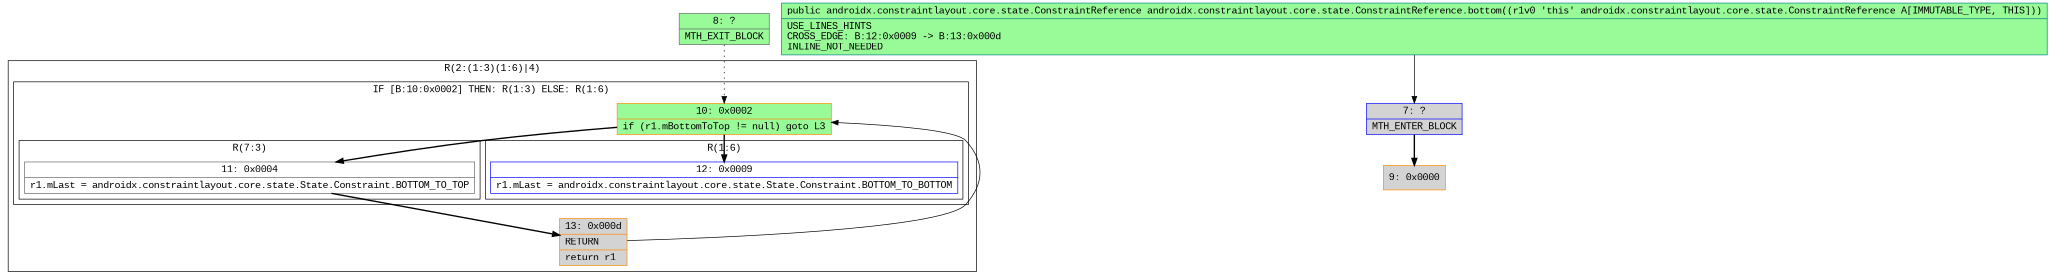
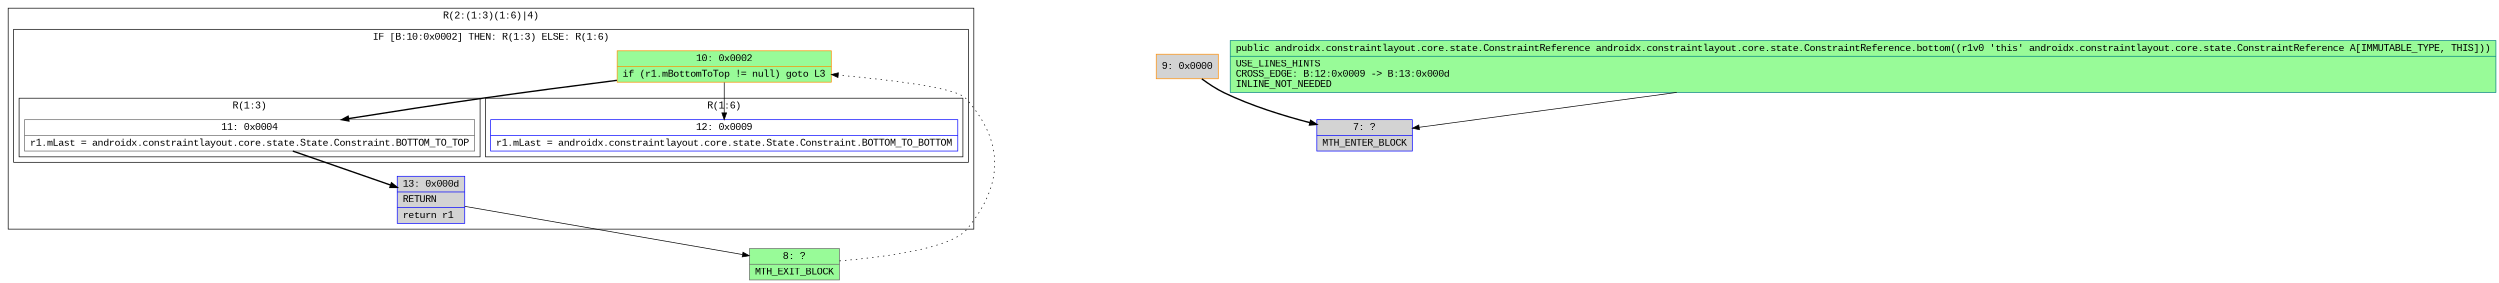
edge "10: 0x0002" -> "12: 0x0009": style bold -> solid
edge "7: ?" -> "9: 0x0000": reversed
cluster "R(7:3)": label "R(7:3)" -> "R(1:3)"
edge "13: 0x000d" -> "10: 0x0002": now "13: 0x000d" -> "8: ?"
node "13: 0x000d": color darkorange -> blue
